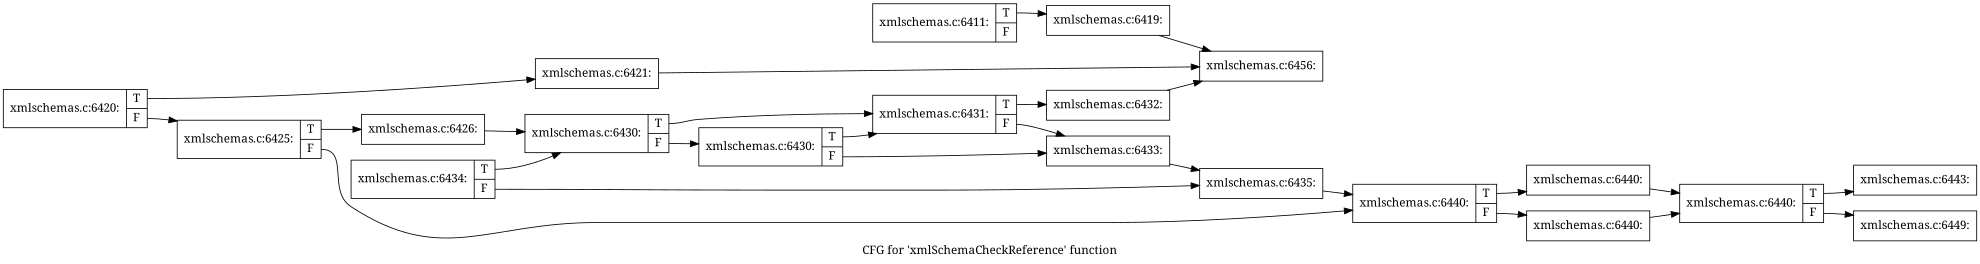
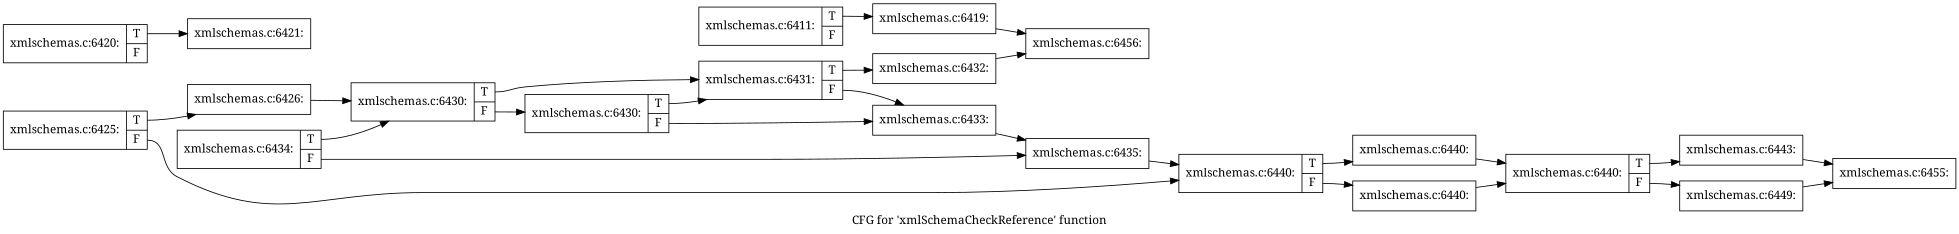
edge "xmlschemas.c:6421:" -> "xmlschemas.c:6456:": removed
edge "xmlschemas.c:6420:" -> "xmlschemas.c:6425:": removed
node "xmlschemas.c:6455:": added
